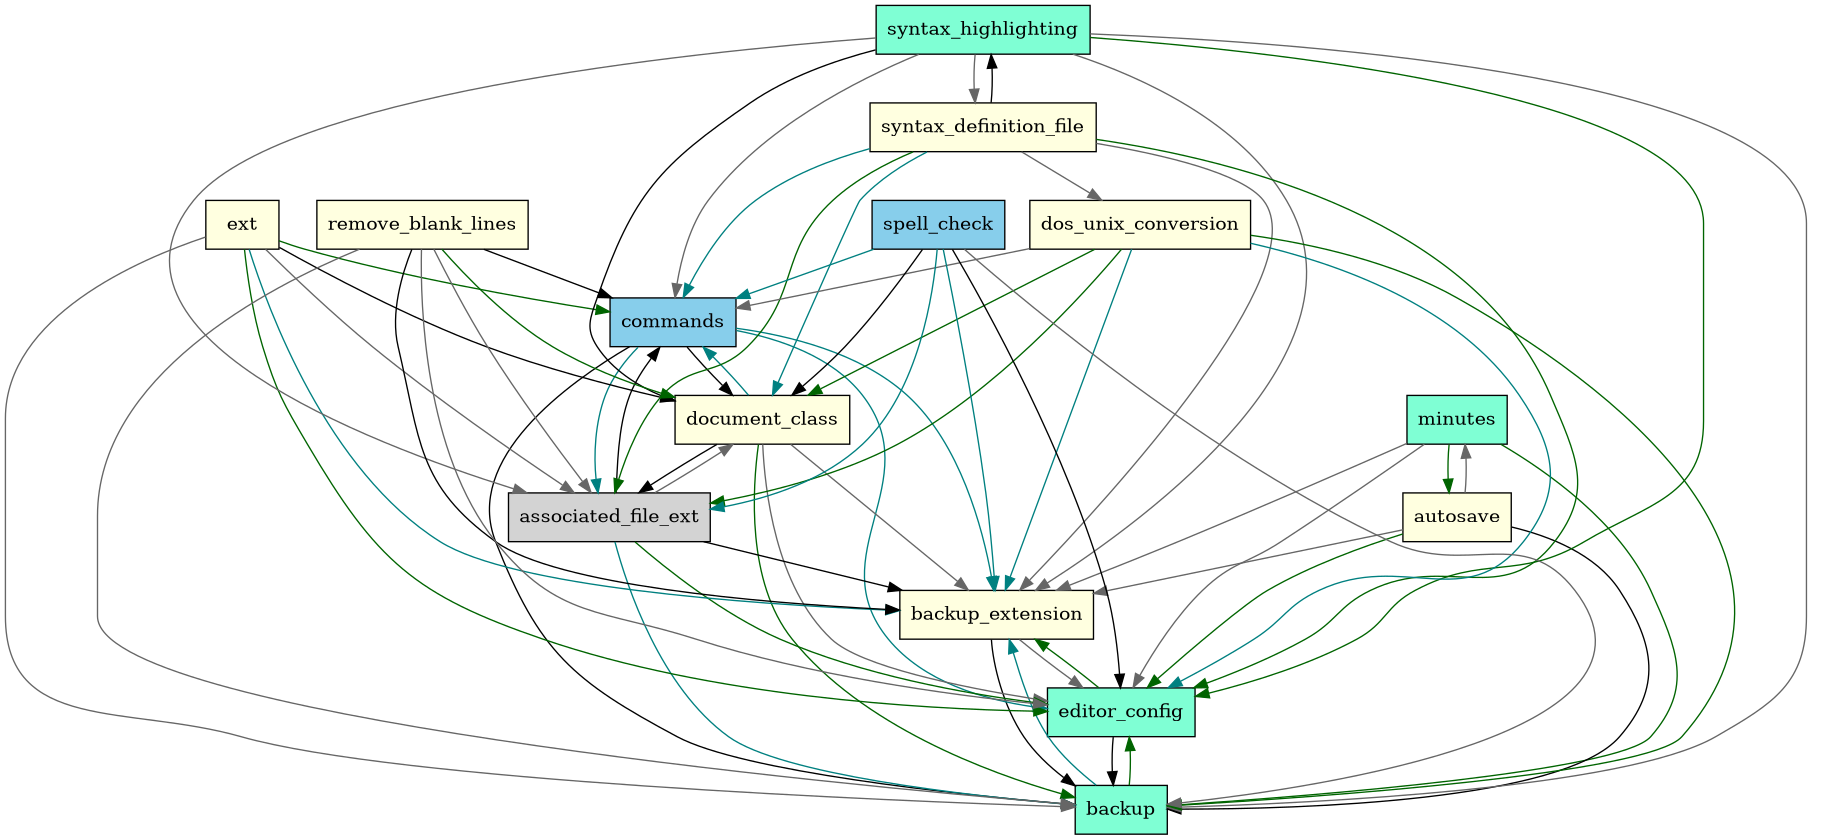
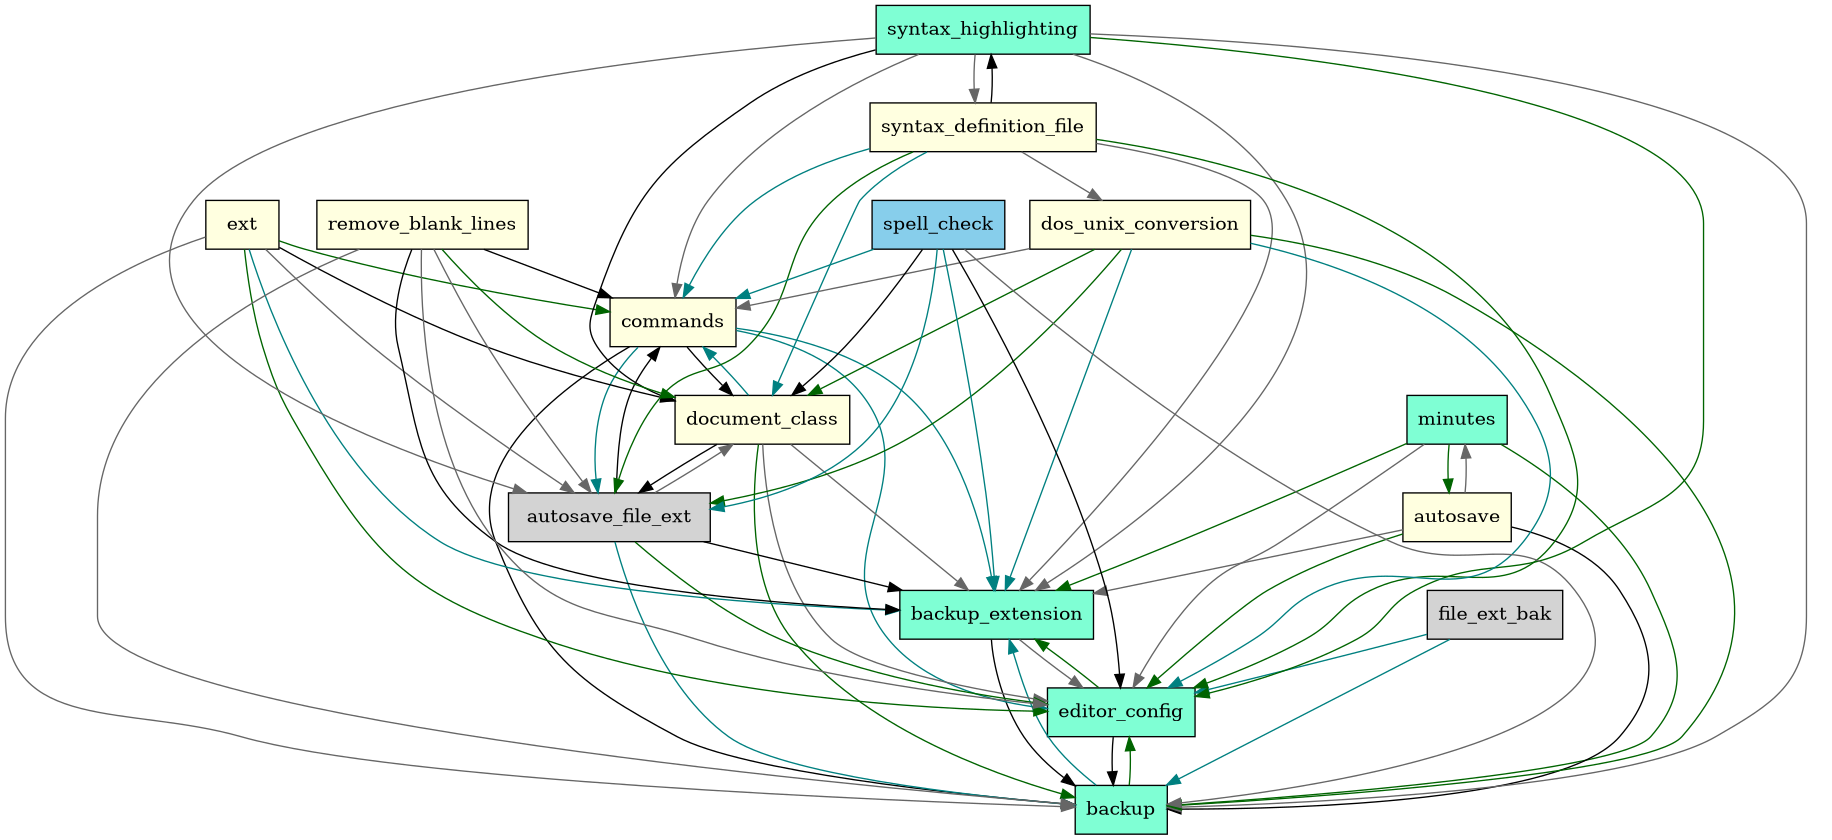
node "commands": fillcolor skyblue -> lightyellow
edge "minutes" -> "backup_extension": color gray40 -> darkgreen
node "associated_file_ext": label "associated_file_ext" -> "autosave_file_ext"
node "backup_extension": fillcolor lightyellow -> aquamarine
node "file_ext_bak": added
